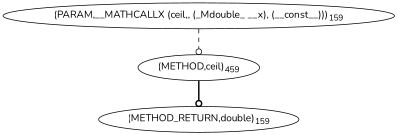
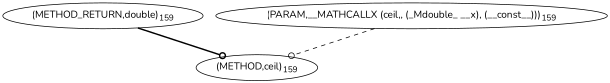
node "(METHOD,ceil)": text "459" -> "159"
edge "(METHOD,ceil)" -> "(METHOD_RETURN,double)": reversed
